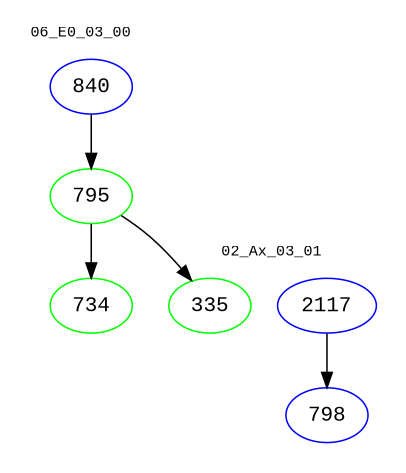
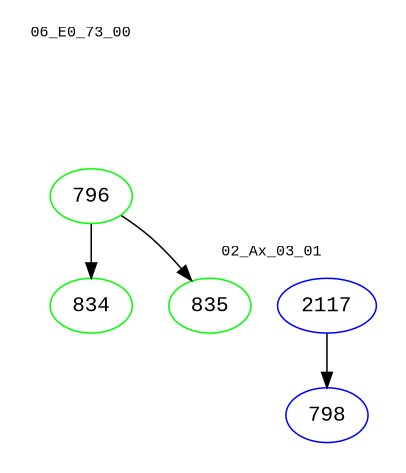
cluster "06_E0_03_00": label "06_E0_03_00" -> "06_E0_73_00"
node "840": removed
node "795": label "795" -> "796"
node "734": label "734" -> "834"
node "335": label "335" -> "835"
